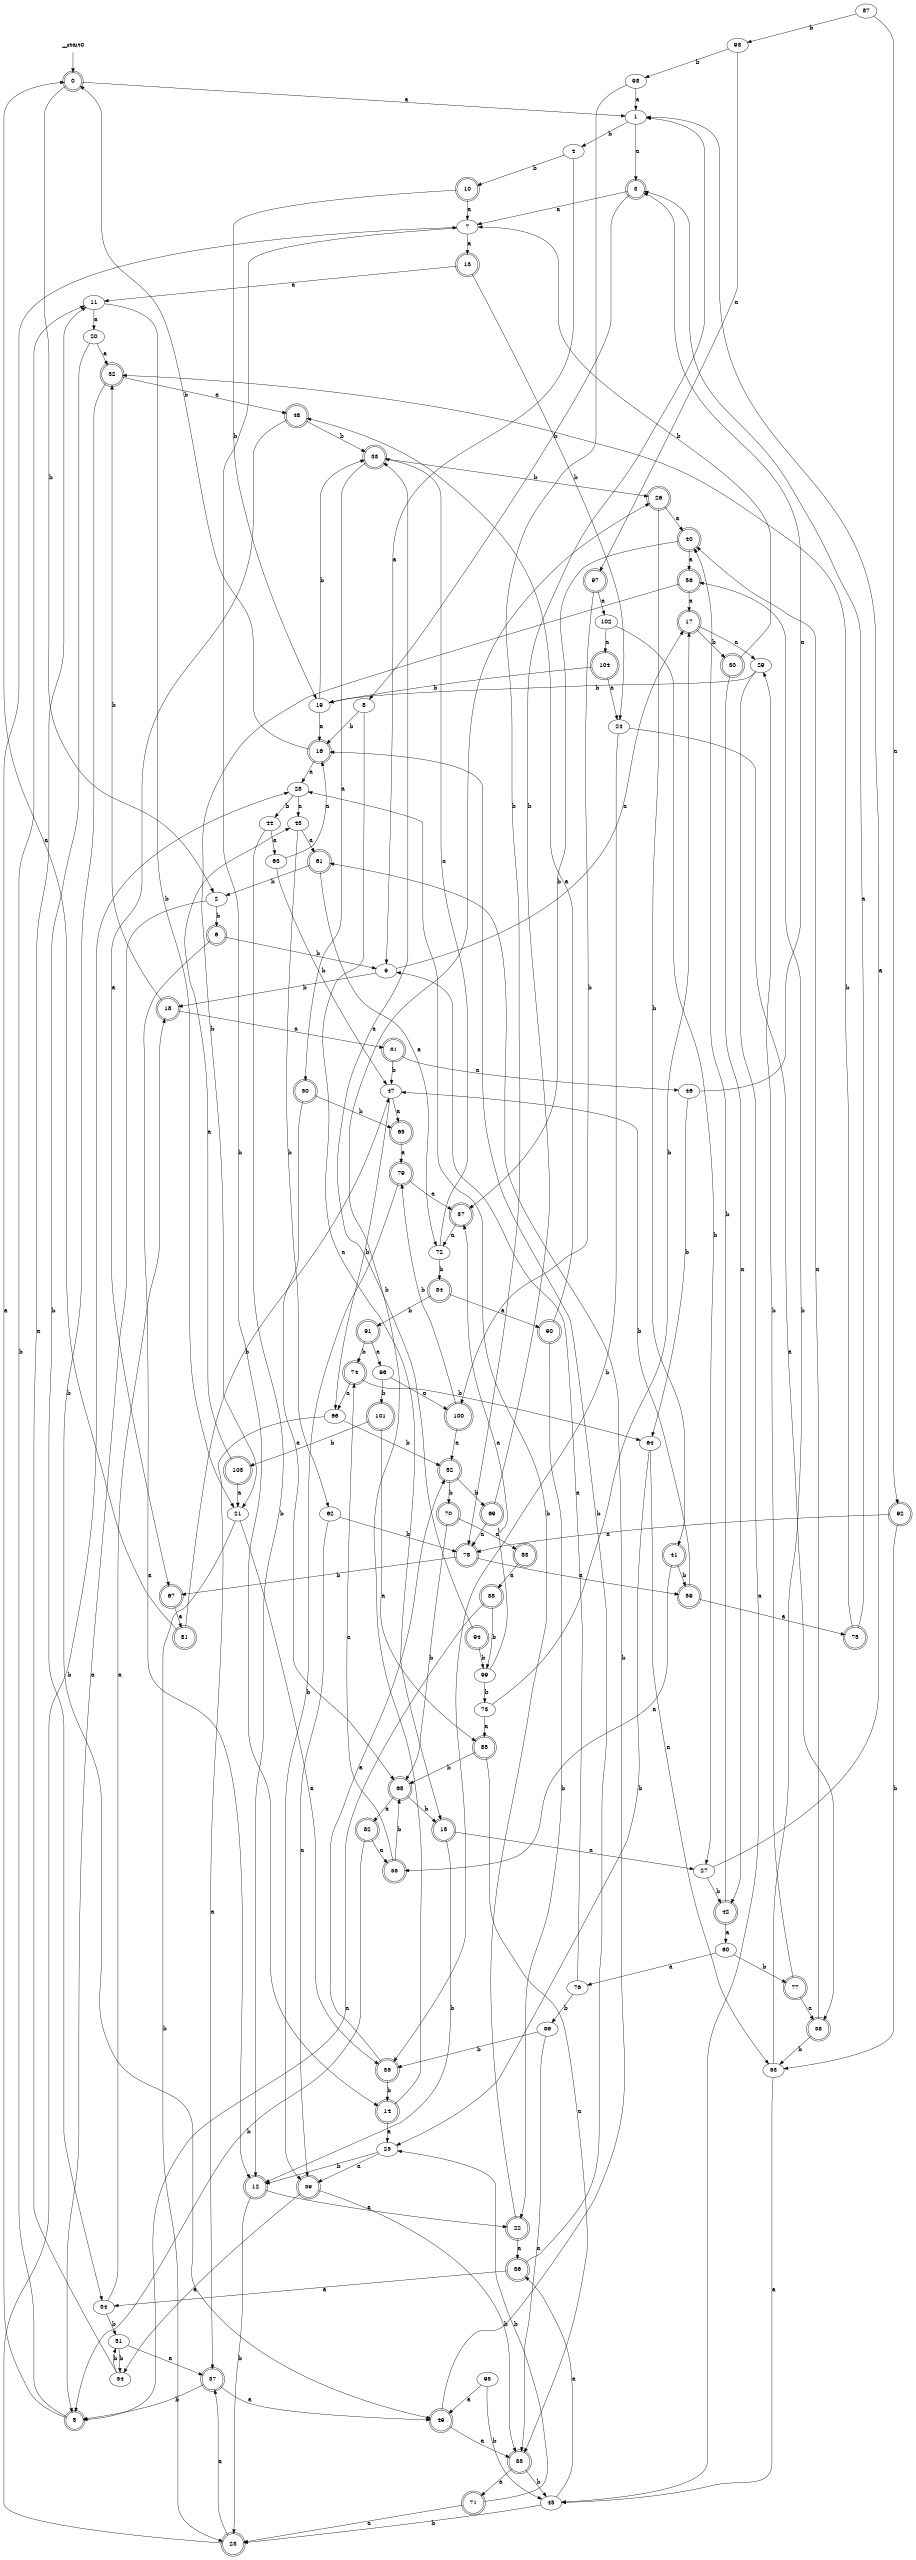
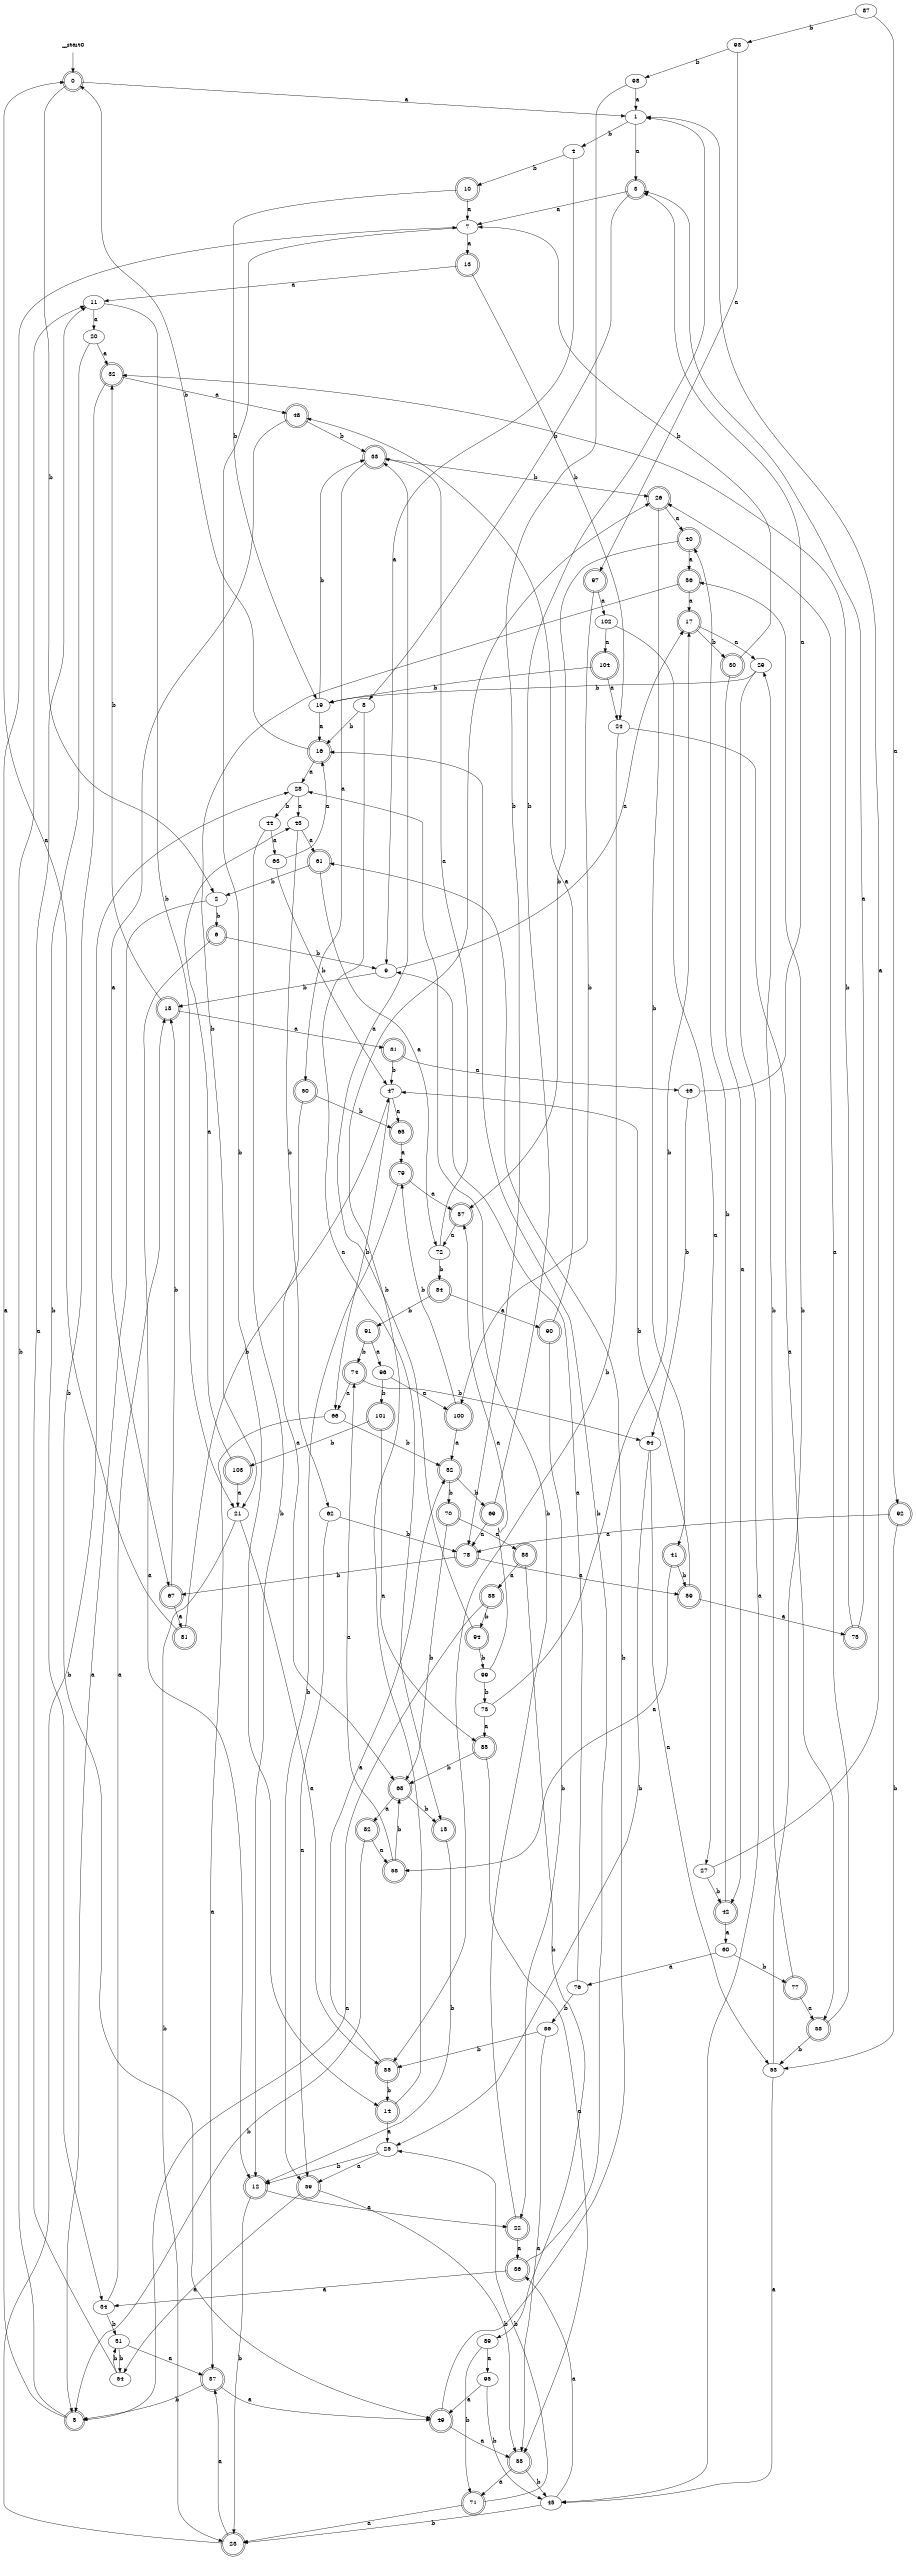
edge "102" -> "27": label "b" -> "a"
edge "38" -> "40": now "38" -> "26"
edge "67" -> "18": added, label "b"
edge "88" -> "99": now "88" -> "94"
edge "15" -> "27": removed, label "a"
node "89": added
